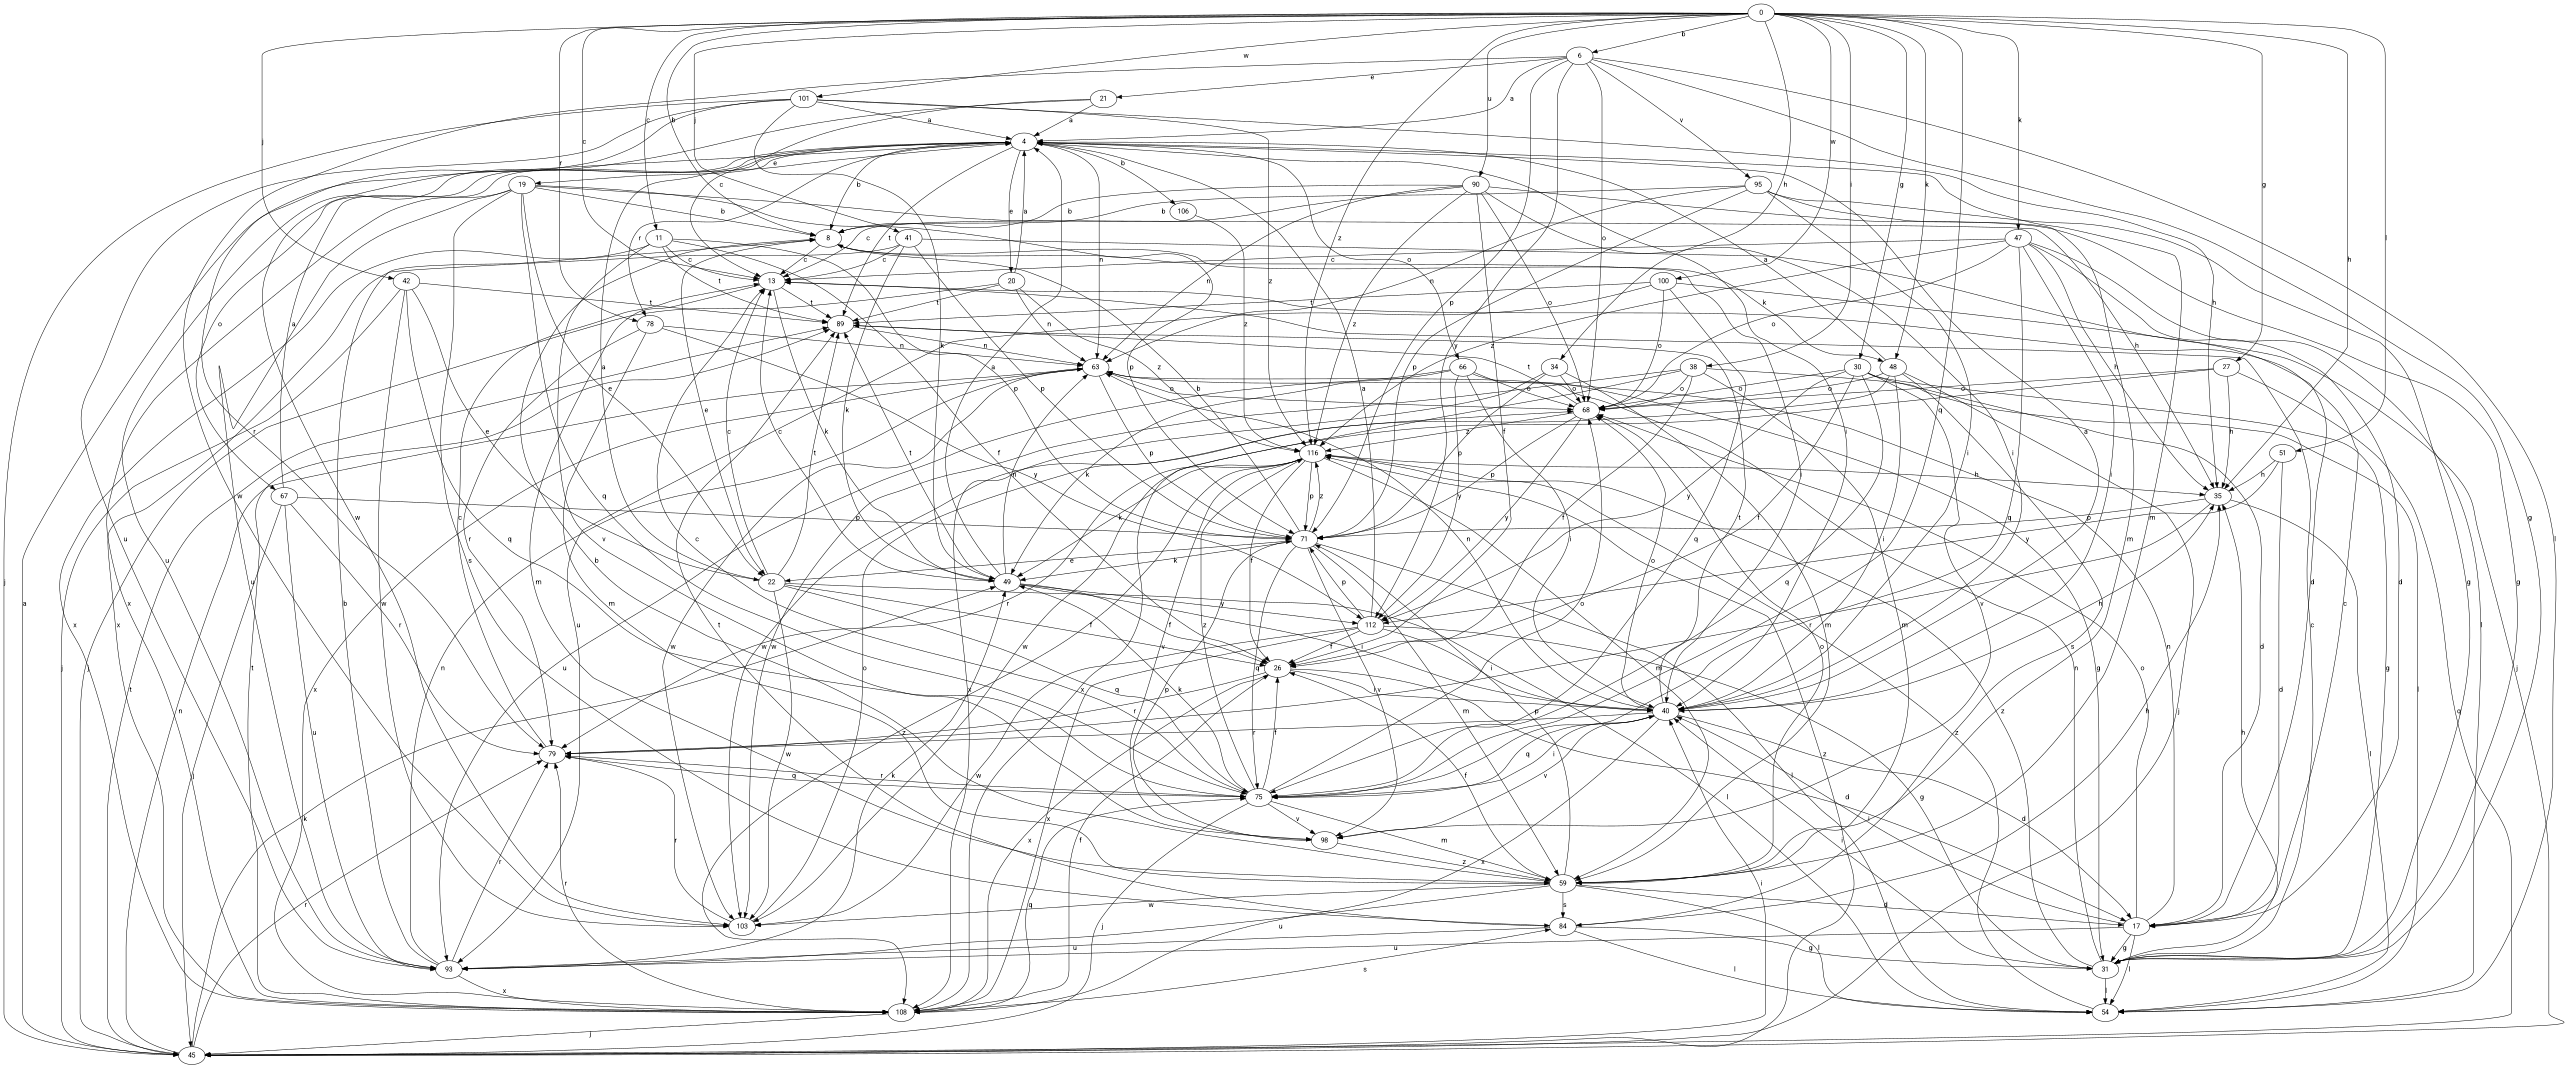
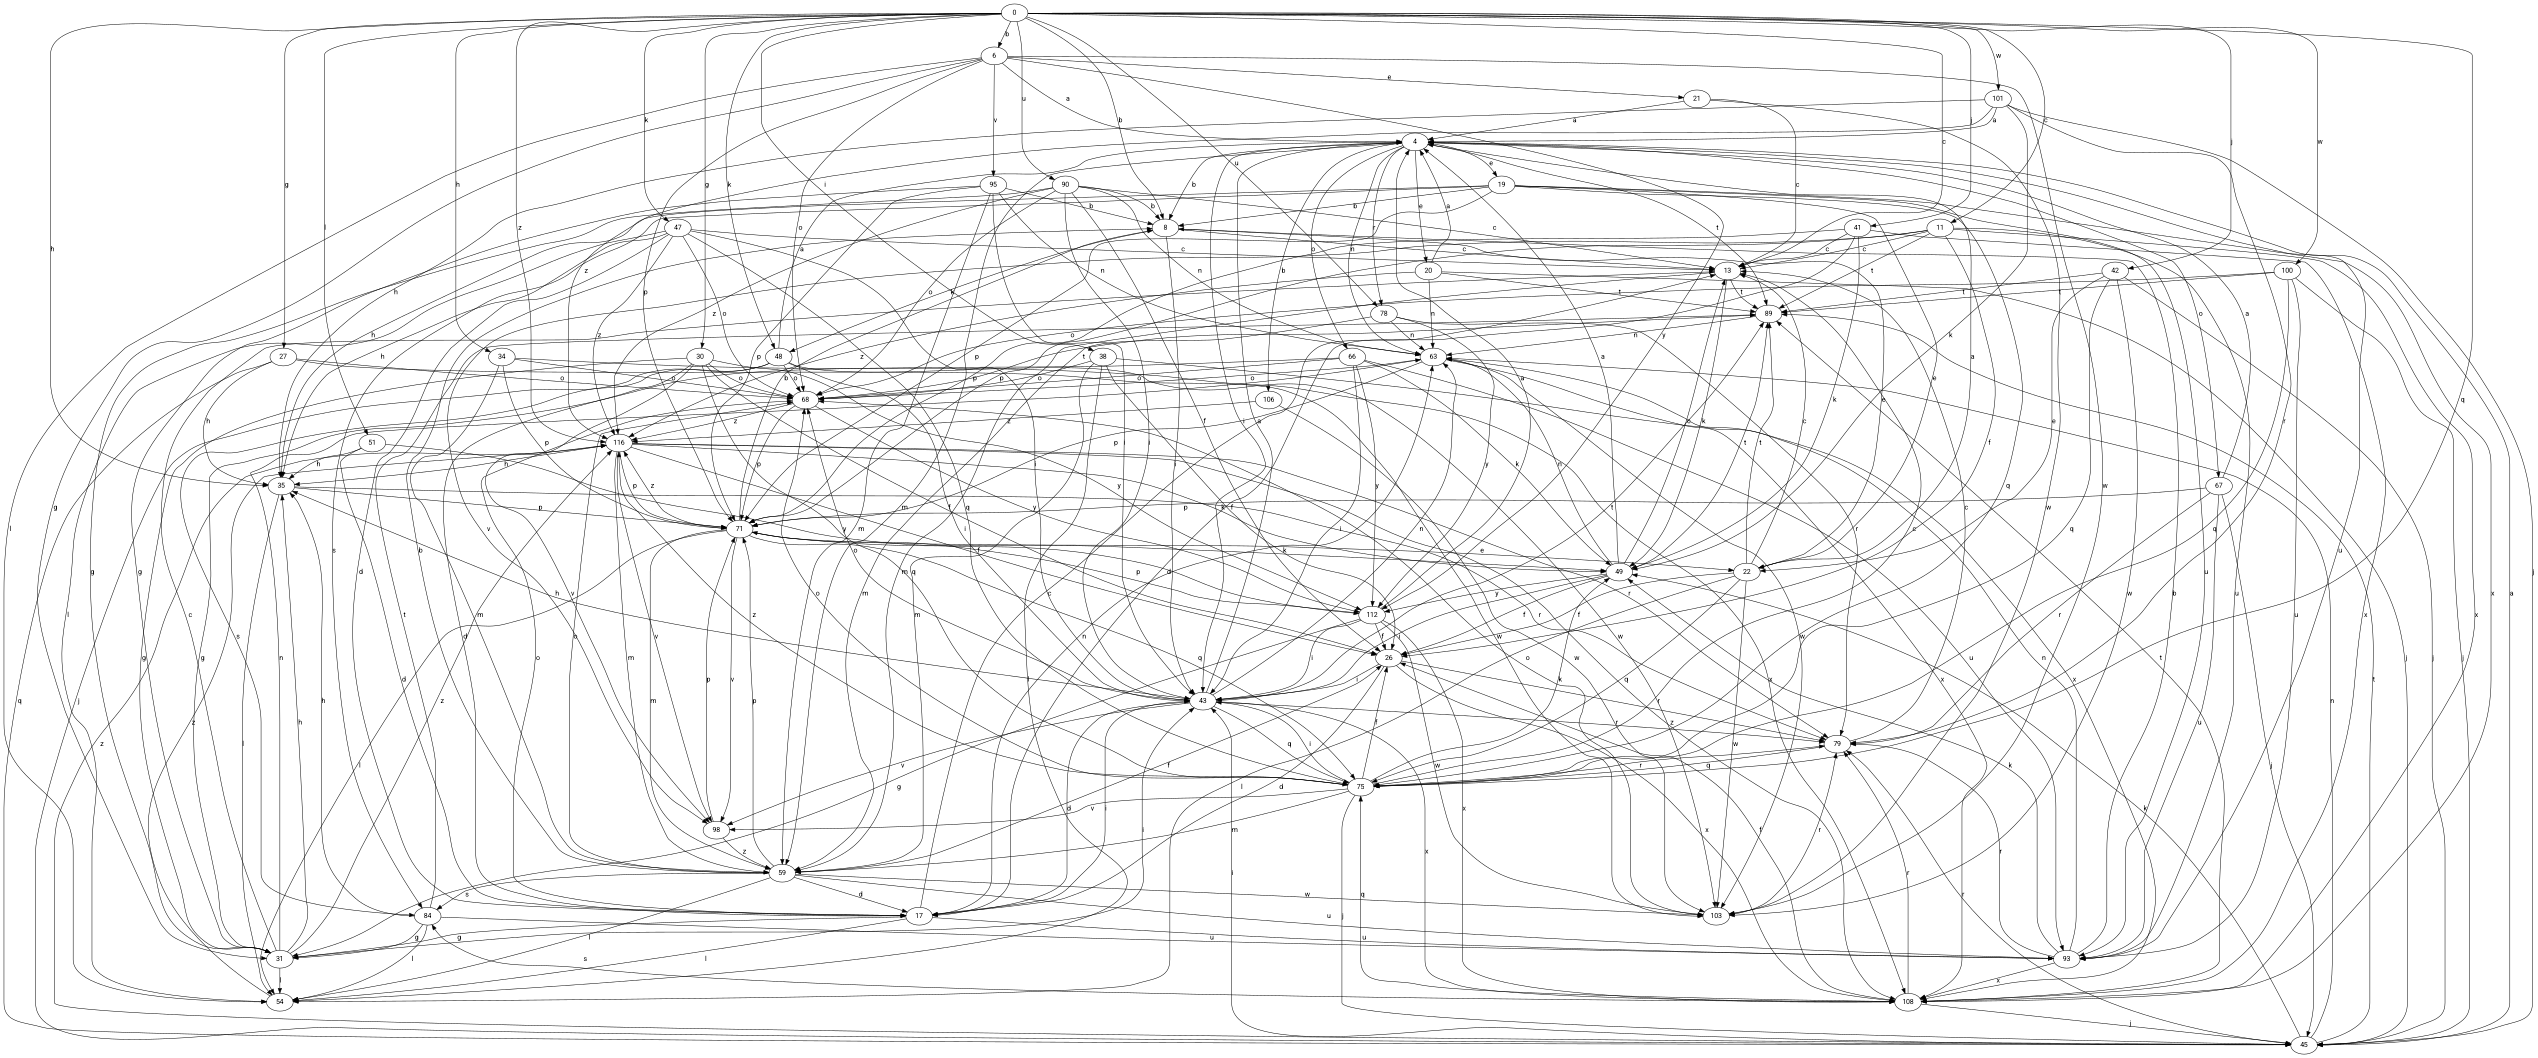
edge "0" -> "78": label "r" -> "u"
edge "101" -> "93": now "11" -> "93"
edge "38" -> "103": now "106" -> "103"
node "40": label "40" -> "43"
